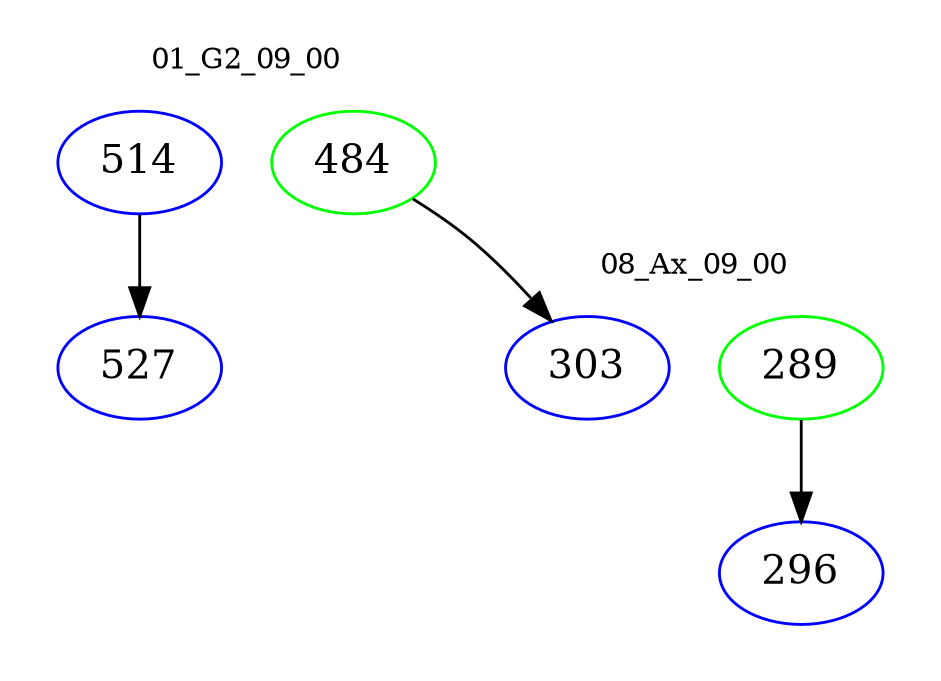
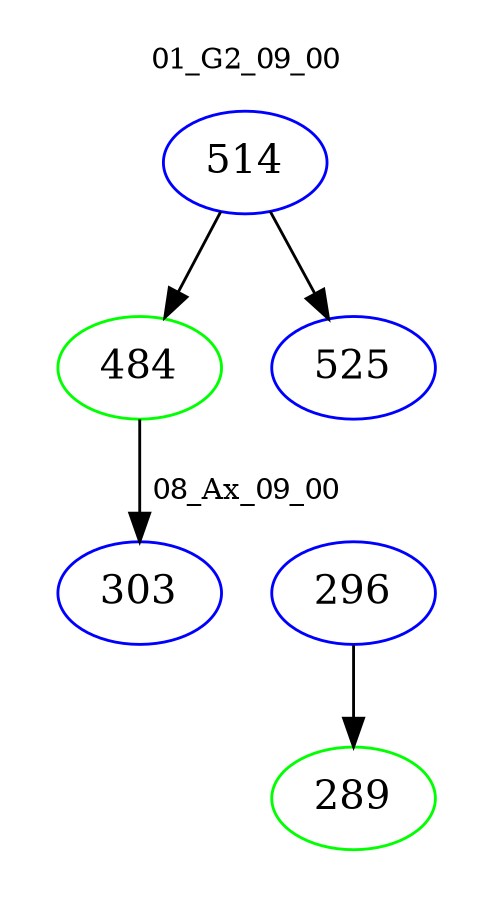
edge "514" -> "484": added
node "527": label "527" -> "525"
edge "289" -> "296": reversed
